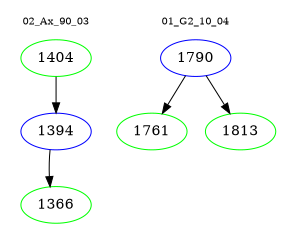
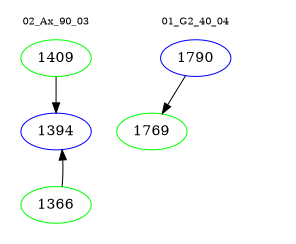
cluster "01_G2_10_04": label "01_G2_10_04" -> "01_G2_40_04"
node "1404": label "1404" -> "1409"
node "1761": label "1761" -> "1769"
node "1813": removed
edge "1394" -> "1366": reversed
